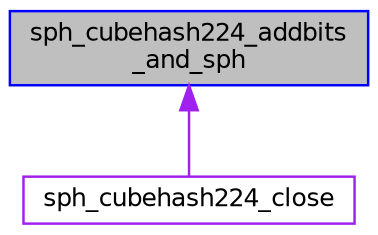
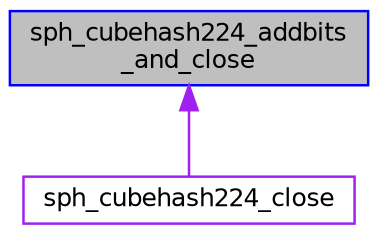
node "sph_cubehash224_addbits _and_sph": label "sph_cubehash224_addbits _and_sph" -> "sph_cubehash224_addbits _and_close"
